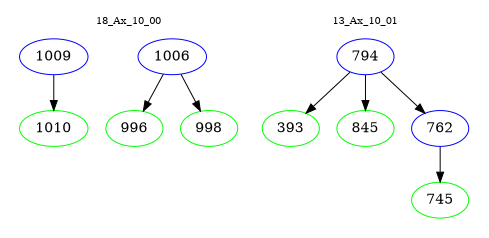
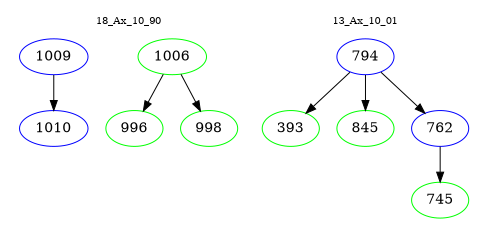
cluster "18_Ax_10_00": label "18_Ax_10_00" -> "18_Ax_10_90"
node "1006": color blue -> green
node "1010": color green -> blue
